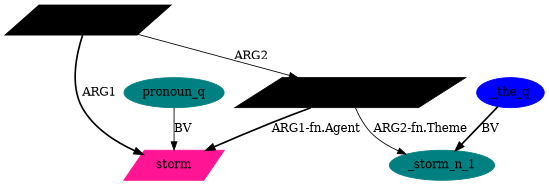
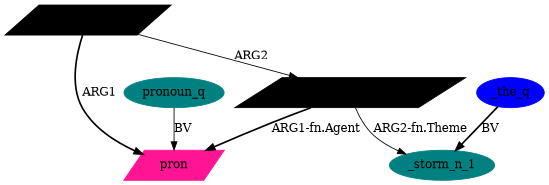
node "storm": label "storm" -> "pron"
